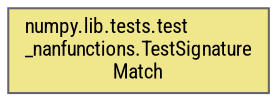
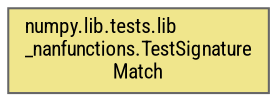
node "numpy.lib.tests.test _nanfunctions.TestSignature Match": label "numpy.lib.tests.test _nanfunctions.TestSignature Match" -> "numpy.lib.tests.lib _nanfunctions.TestSignature Match"
